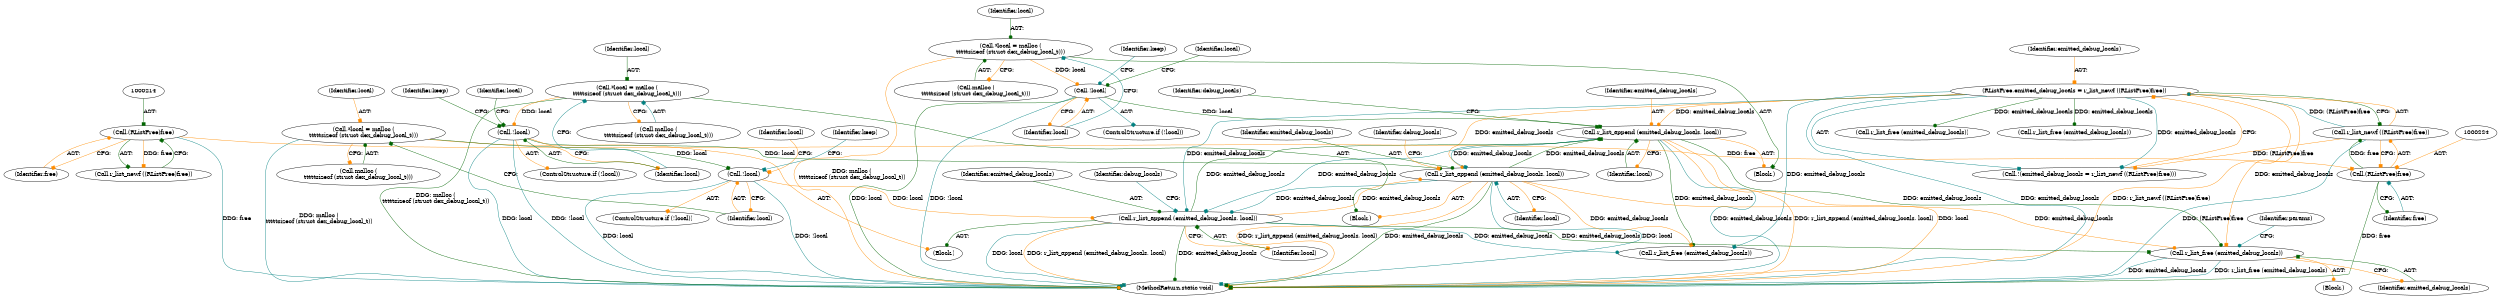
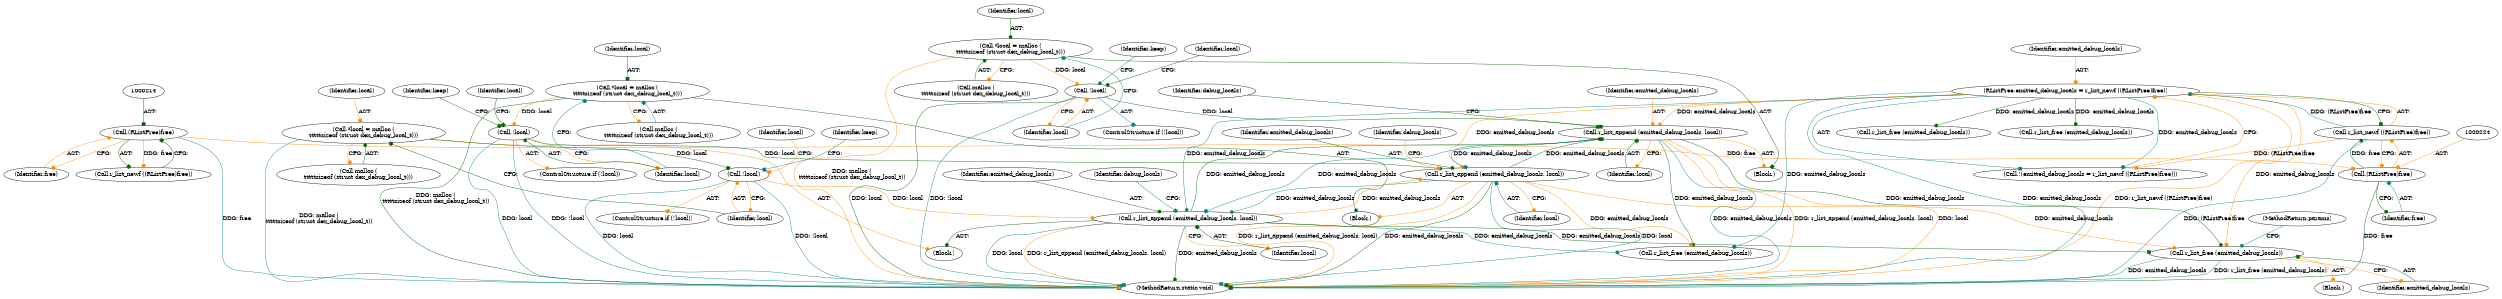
node "(Identifier,params)": label "(Identifier,params)" -> "(MethodReturn,params)"
